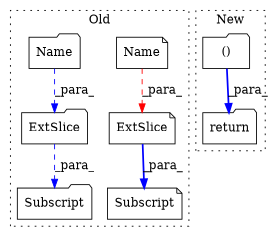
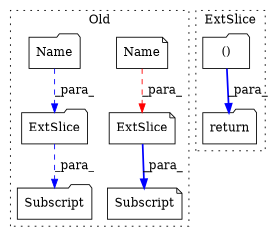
cluster "New": label "New" -> "ExtSlice"
